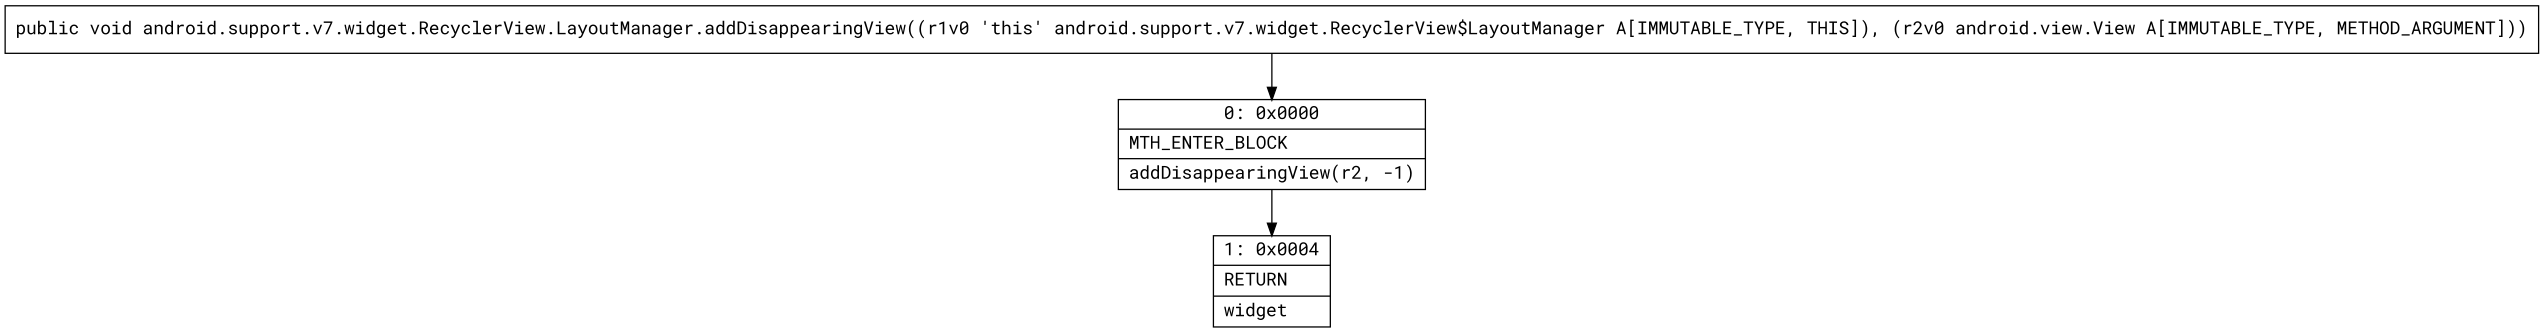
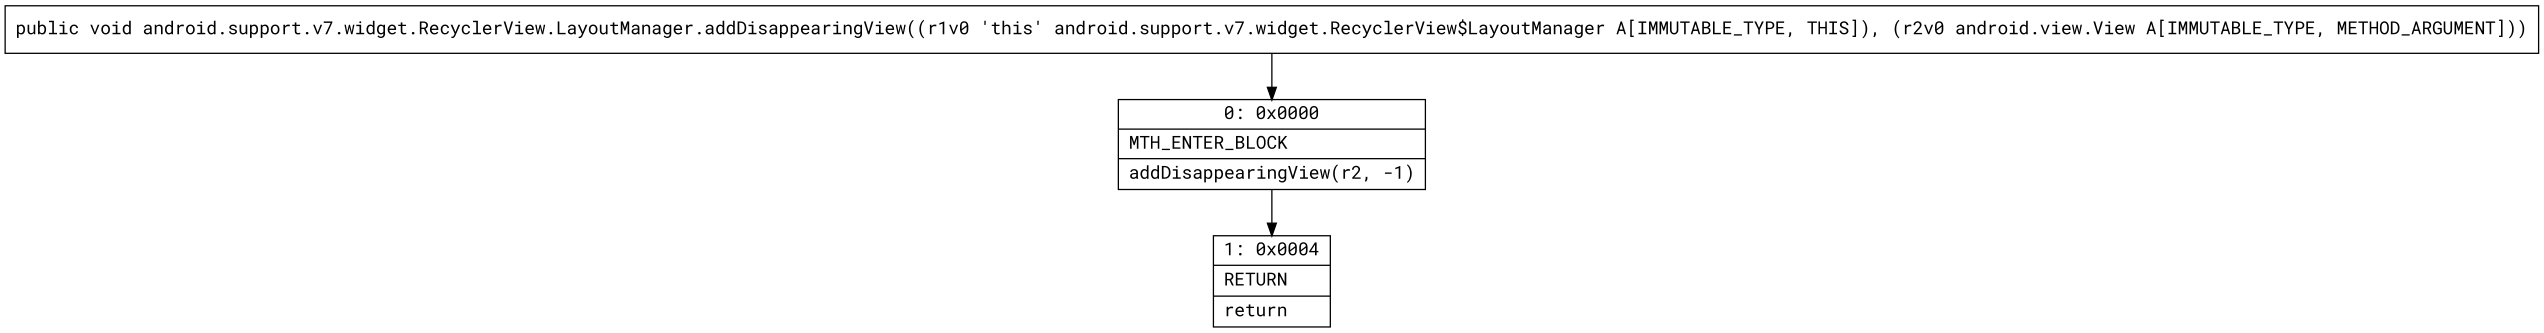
node "1: 0x0004": text "widget" -> "return"
